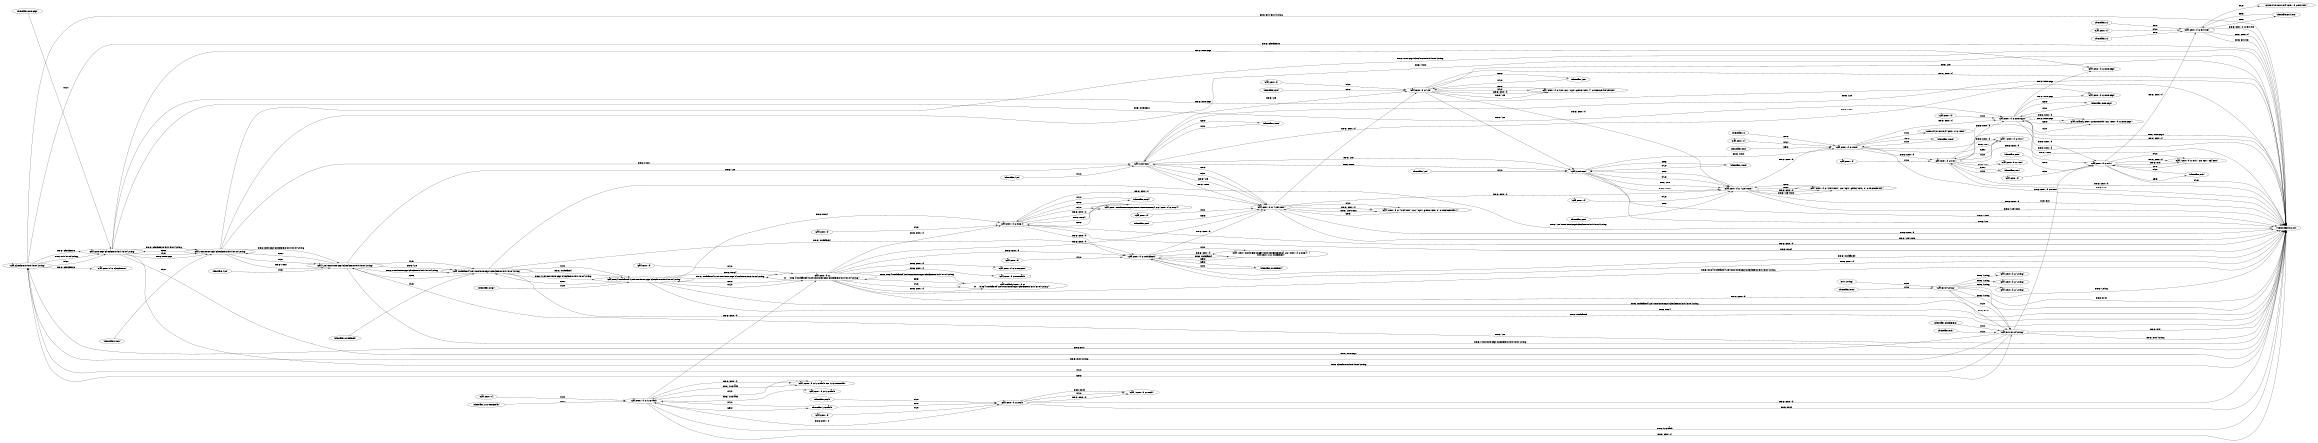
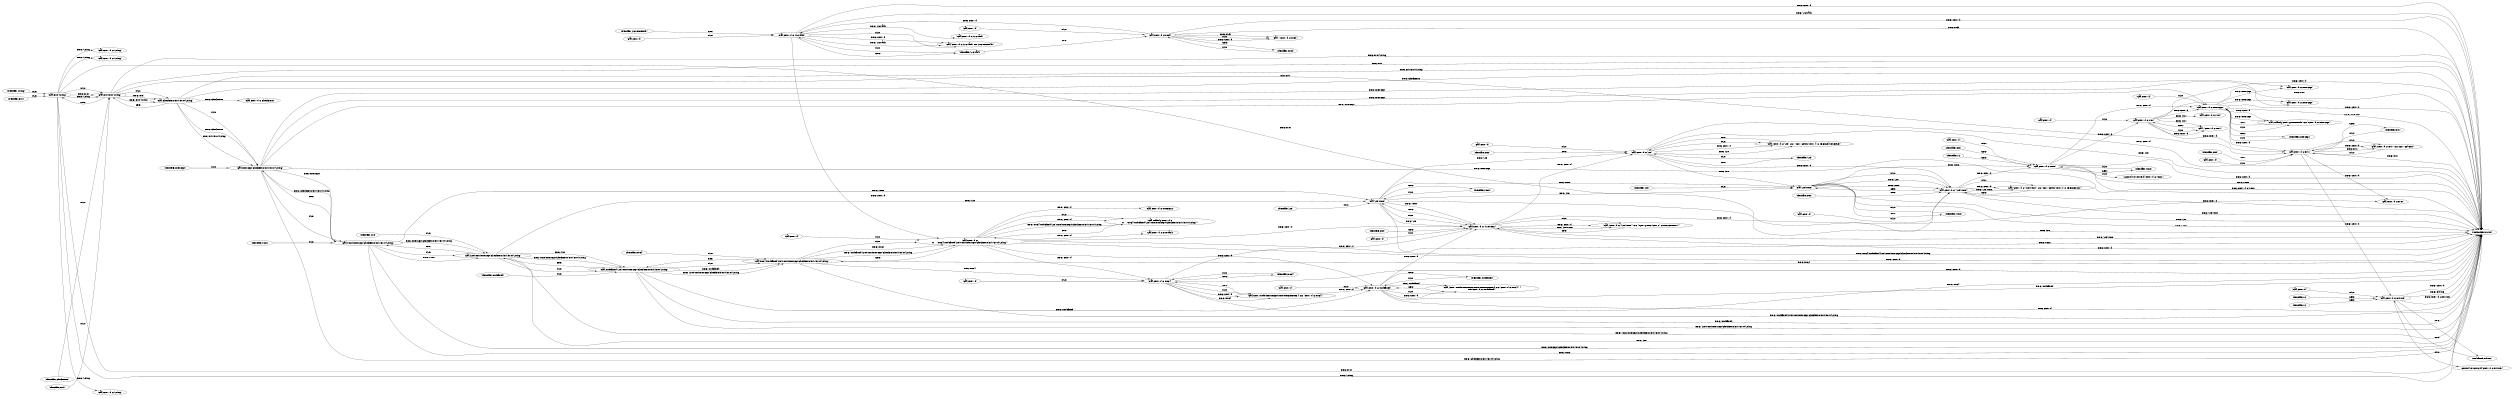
node "(Identifier,PrivUD)": label "(Identifier,PrivUD)" -> "(Undefined,PrivUD)"
edge "(Call,ctxt->d & Lock)" -> "(Identifier,Lock)": added, label "CFG:"
edge "(Call,Priv|Prot|String)" -> "(Call,Prot|String)": added, label "CFG:"
edge "(Call,(ctxt->d & Priv) && ops->cpl(ctxt))" -> "(Call,ctxt->d & Priv)": label "CFG: " -> "AST: "
node "(Identifier,Mov)": removed
edge "(Call,ctxt->d & Priv)" -> "(MethodReturn,int)": label "AST: " -> "DDG: Priv"
node "(Call,ctxt->d & Prot)": added
edge "(Call,ctxt->d & No64)" -> "(Call,ctxt->d & Undefined)": now "(Call,ctxt->mode == X86EMUL_MODE_PROT64 && (ctxt->d & No64))" -> "(Call,ctxt->d & Undefined)"
node "(Priv,String)": label "(Priv,String)" -> "(Identifier,String)"
